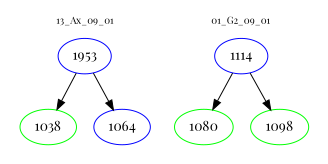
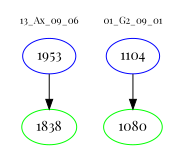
cluster "13_Ax_09_01": label "13_Ax_09_01" -> "13_Ax_09_06"
node "1114": label "1114" -> "1104"
node "1038": label "1038" -> "1838"
node "1064": removed
node "1098": removed
